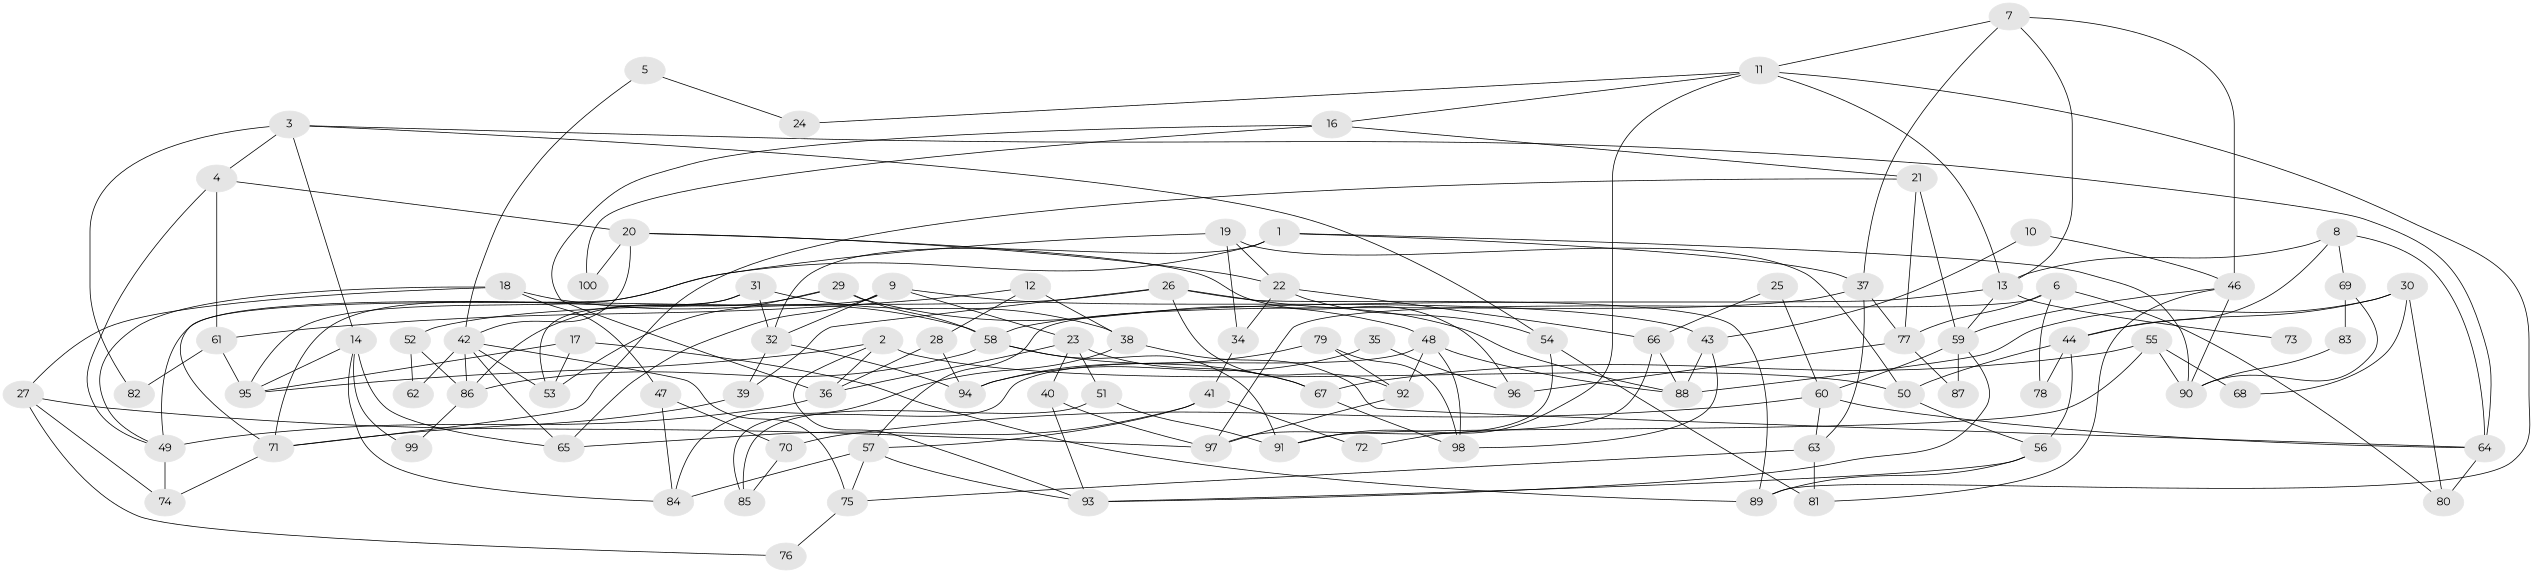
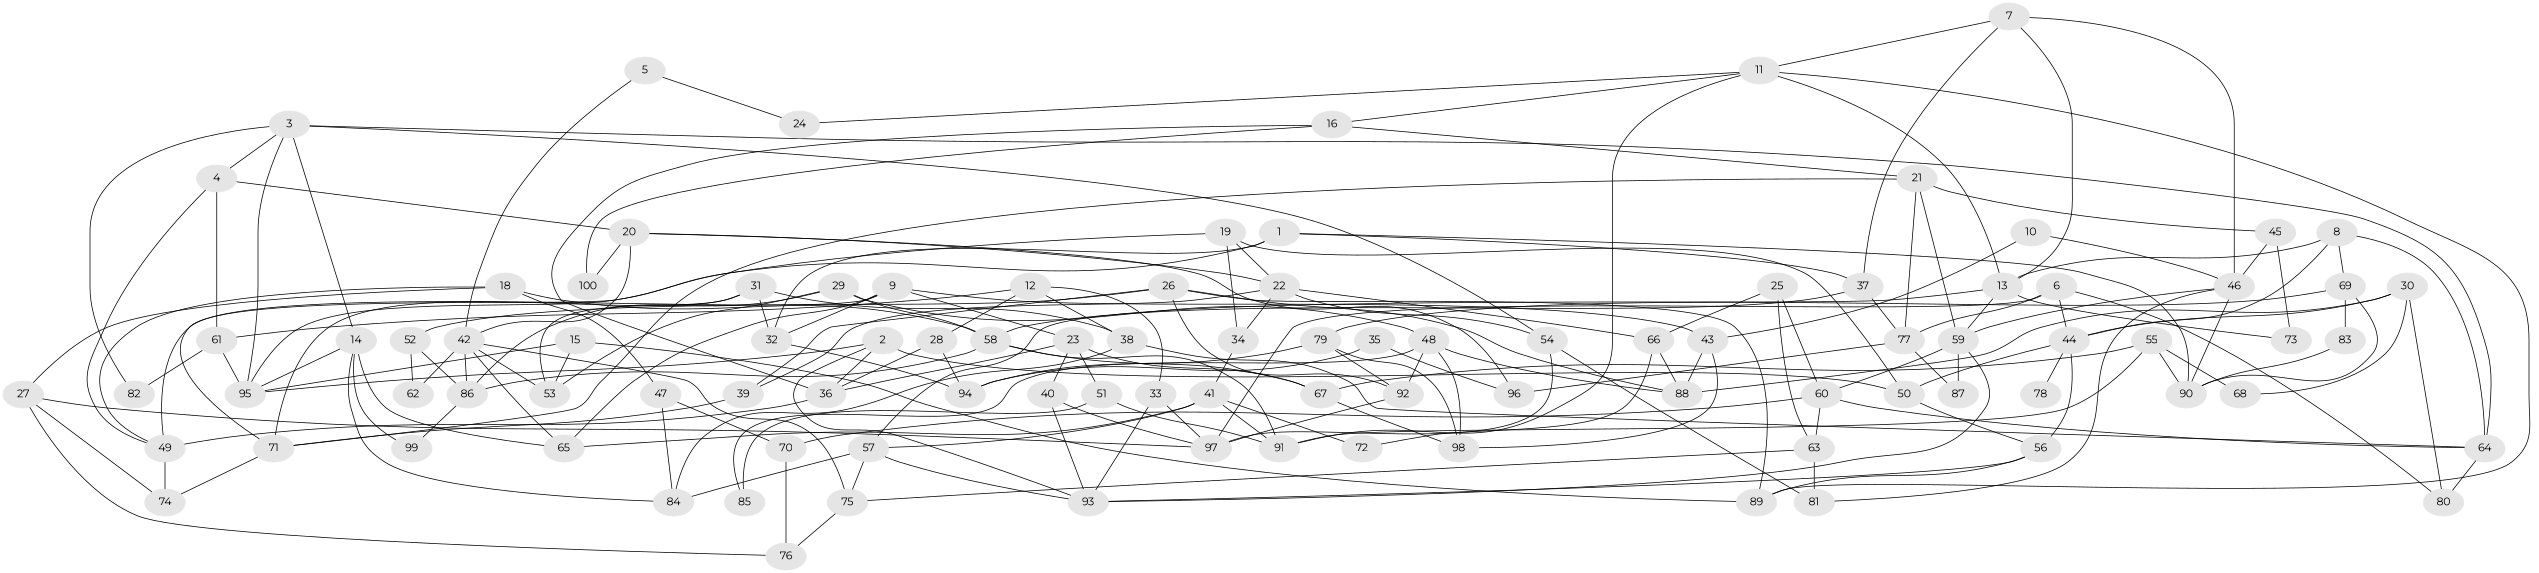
node "45": added
edge "3" -- "95": added
edge "69" -- "79": added
edge "6" -- "78": now "6" -- "44"
node "17": label "17" -> "15"
edge "37" -- "63": now "25" -- "63"
edge "32" -- "39": now "22" -- "39"
node "33": added
edge "41" -- "91": added
edge "70" -- "85": now "70" -- "76"
